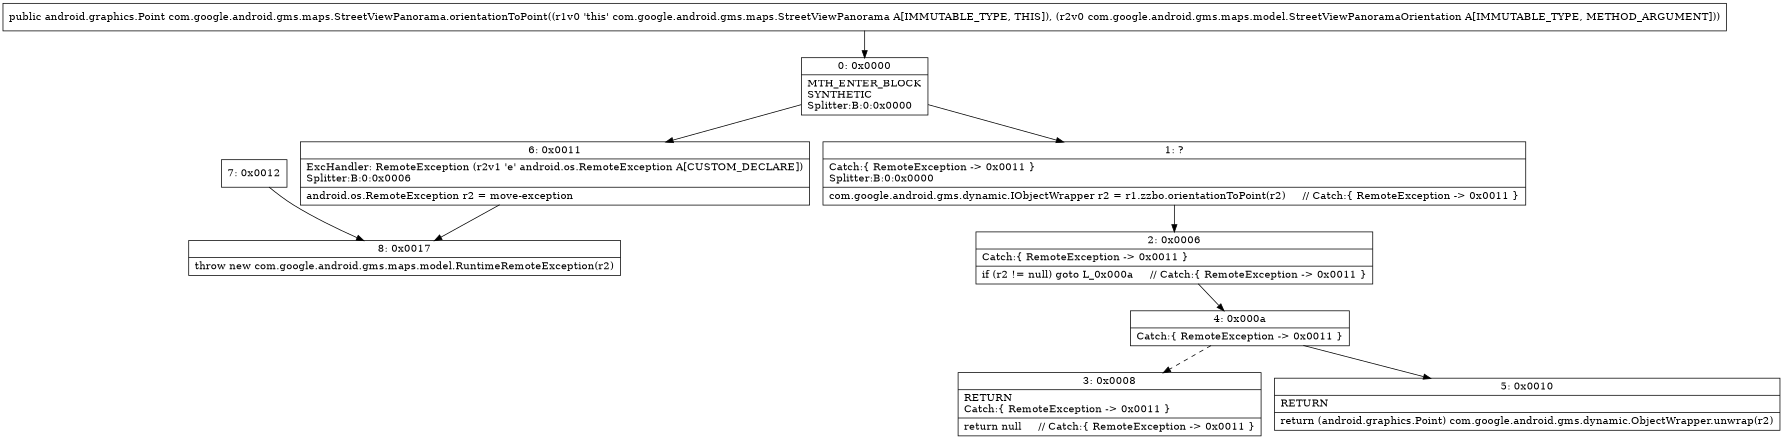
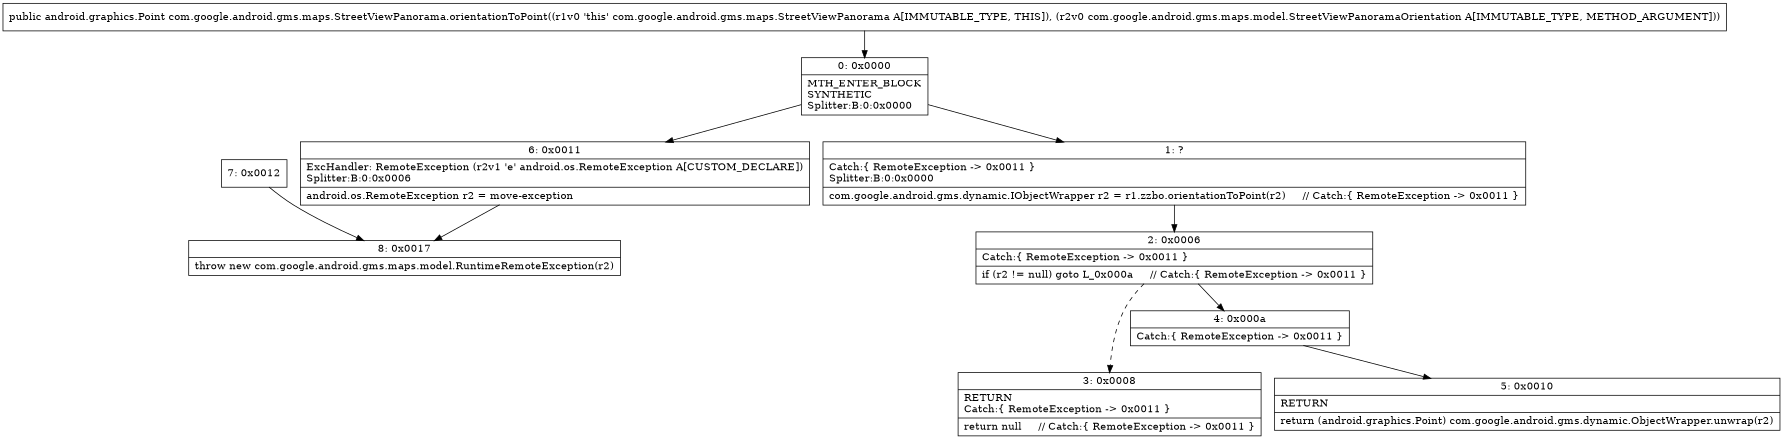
edge "4: 0x000a" -> "3: 0x0008": now "2: 0x0006" -> "3: 0x0008"
